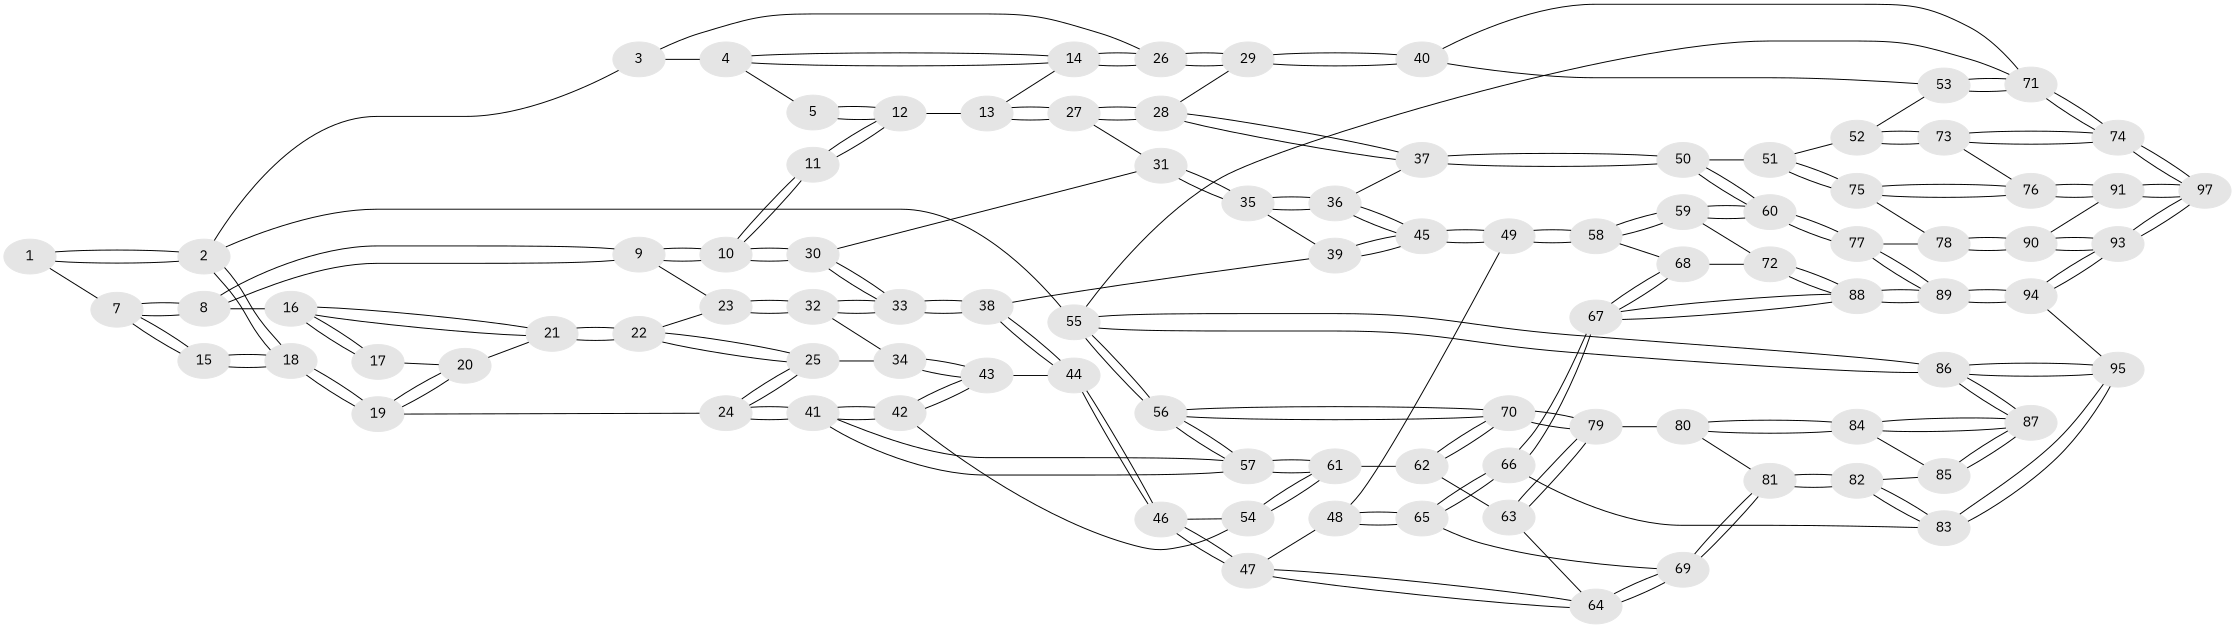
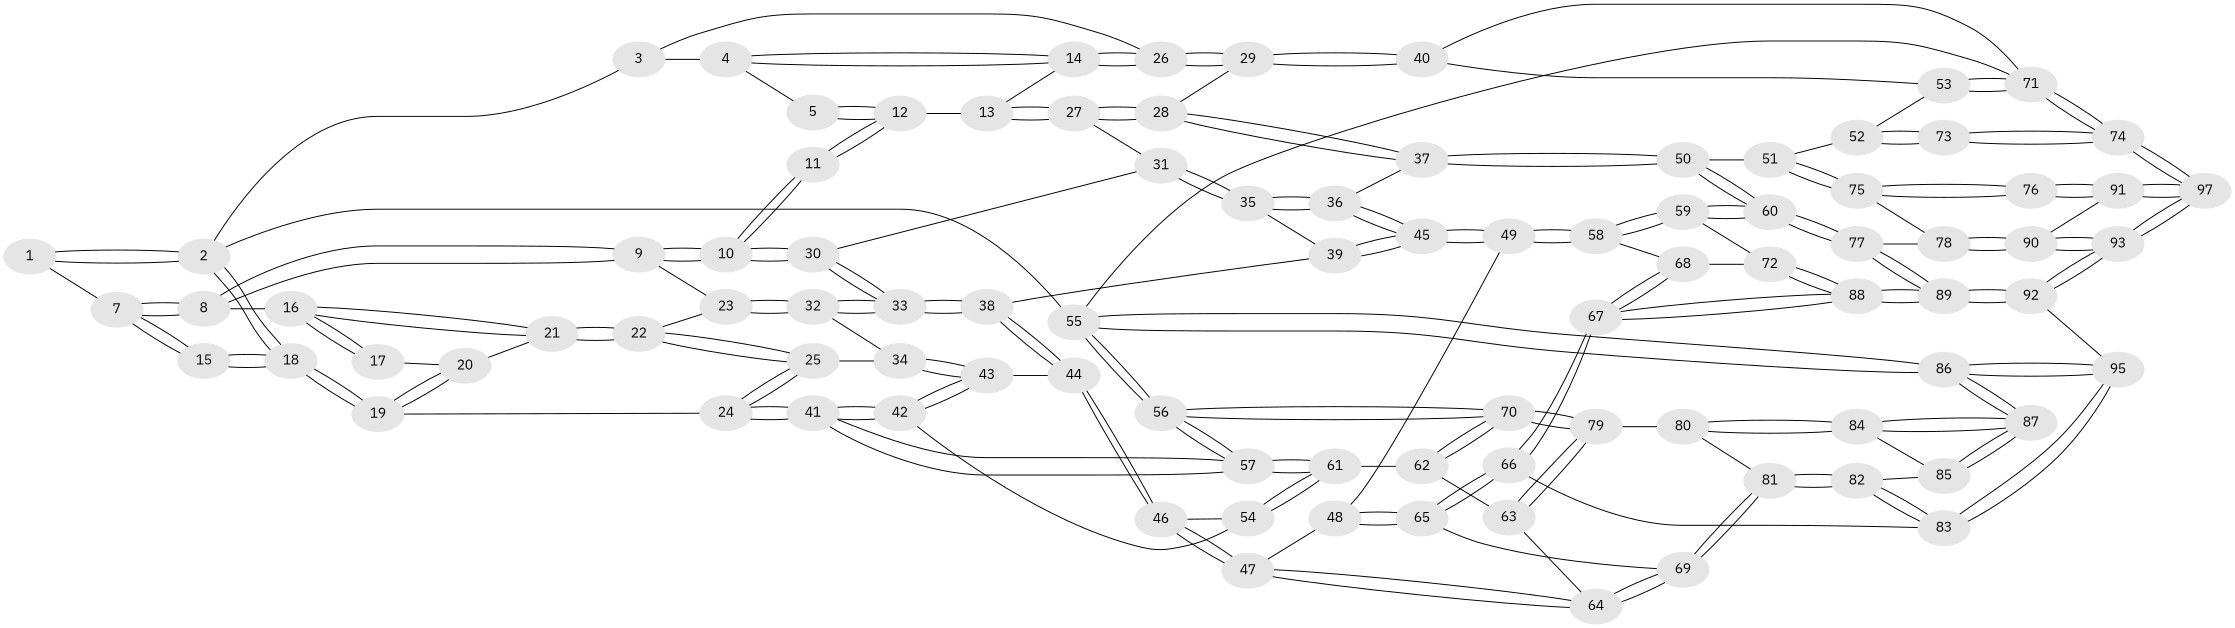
edge "73" -- "76": removed
node "94": label "94" -> "92"
